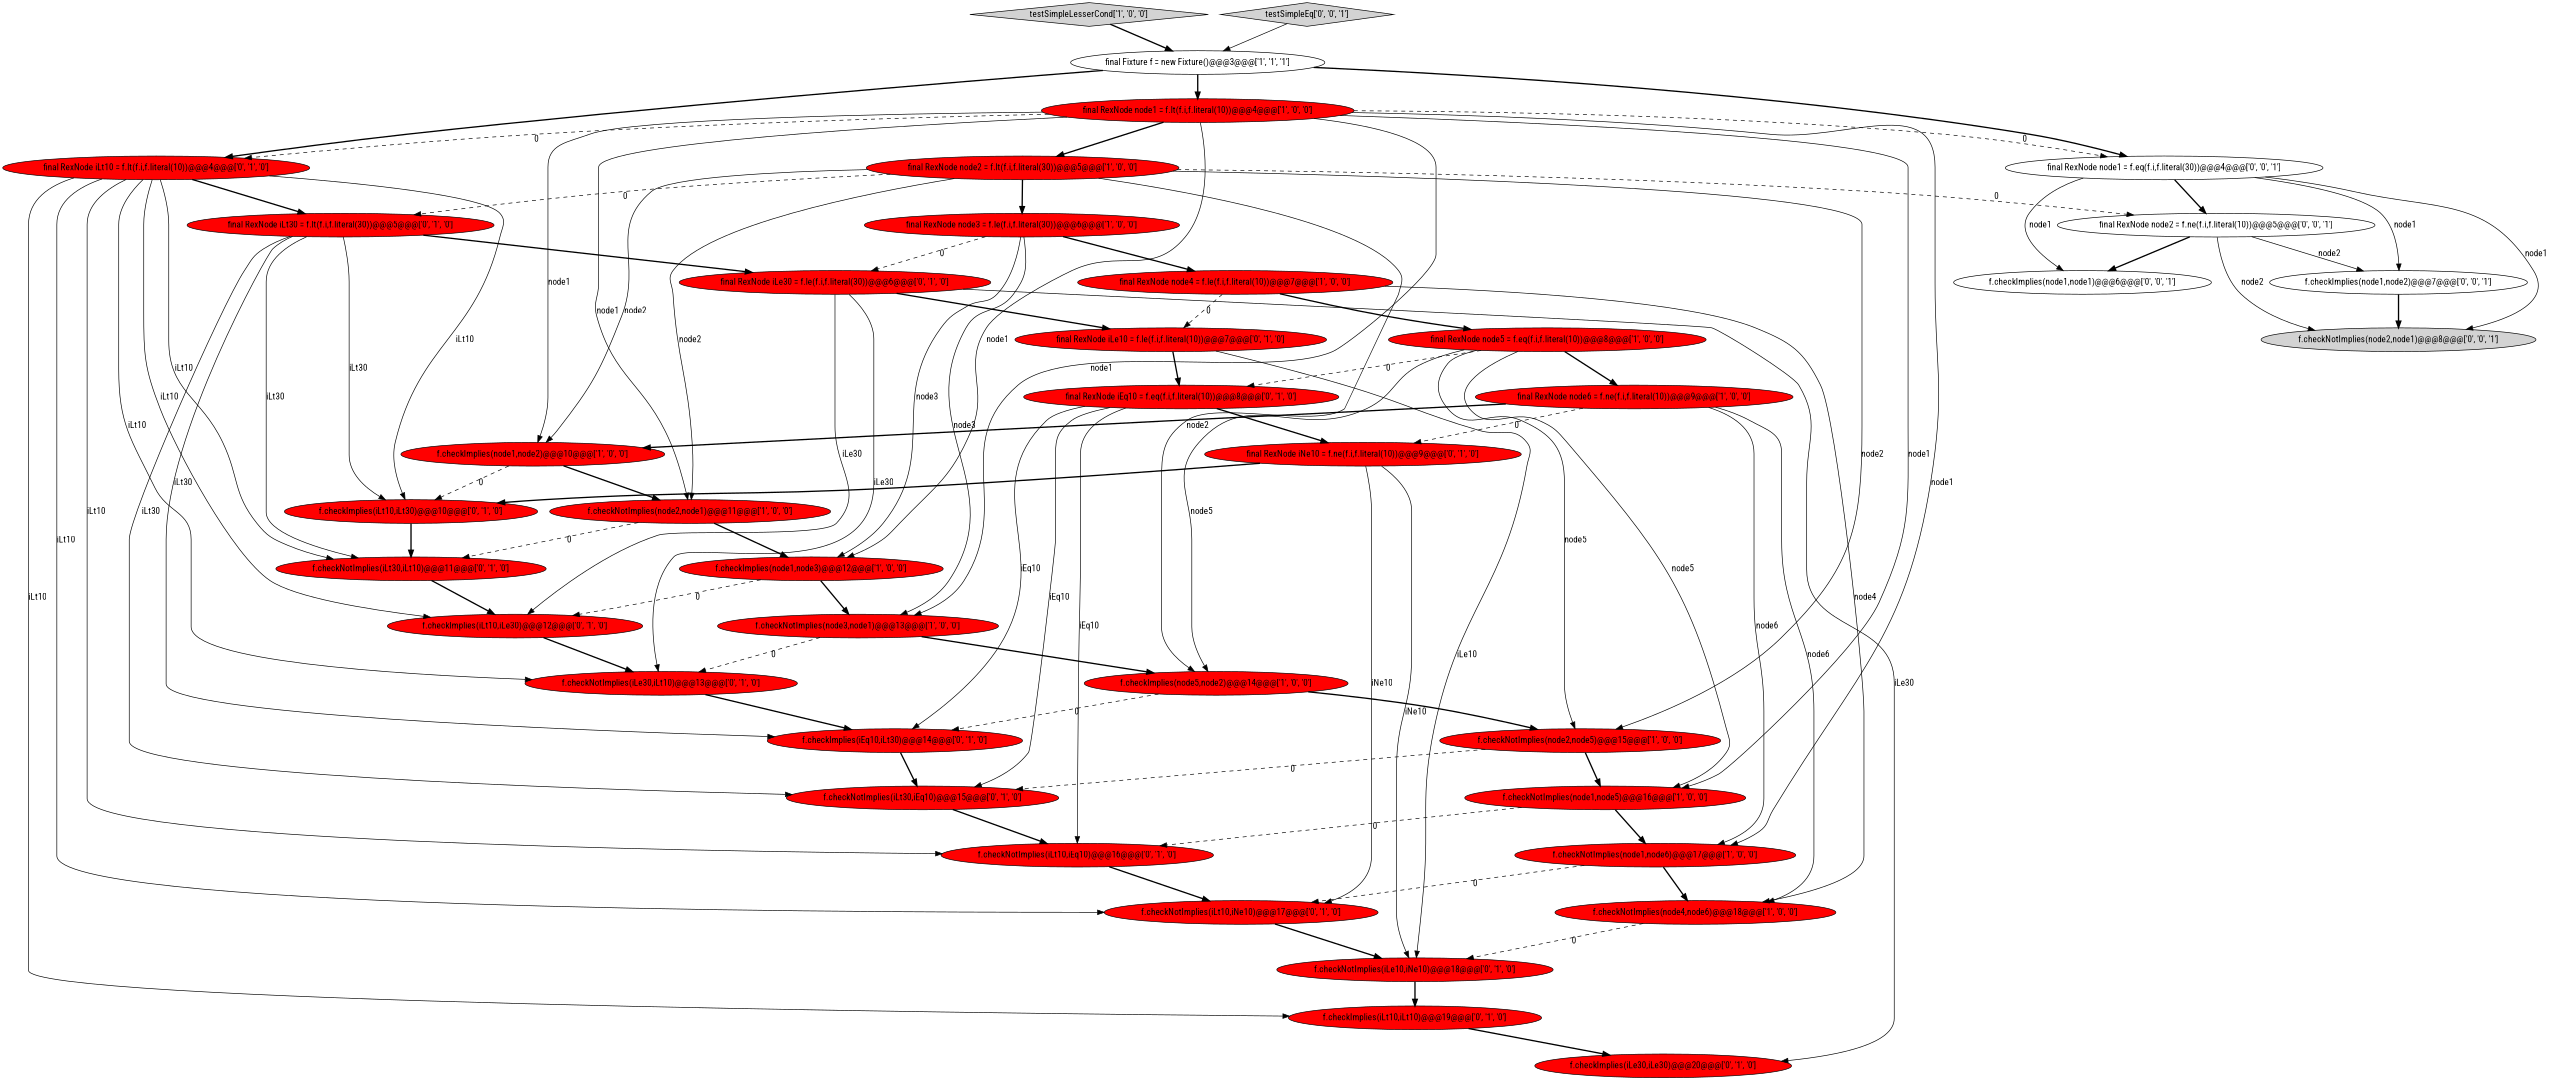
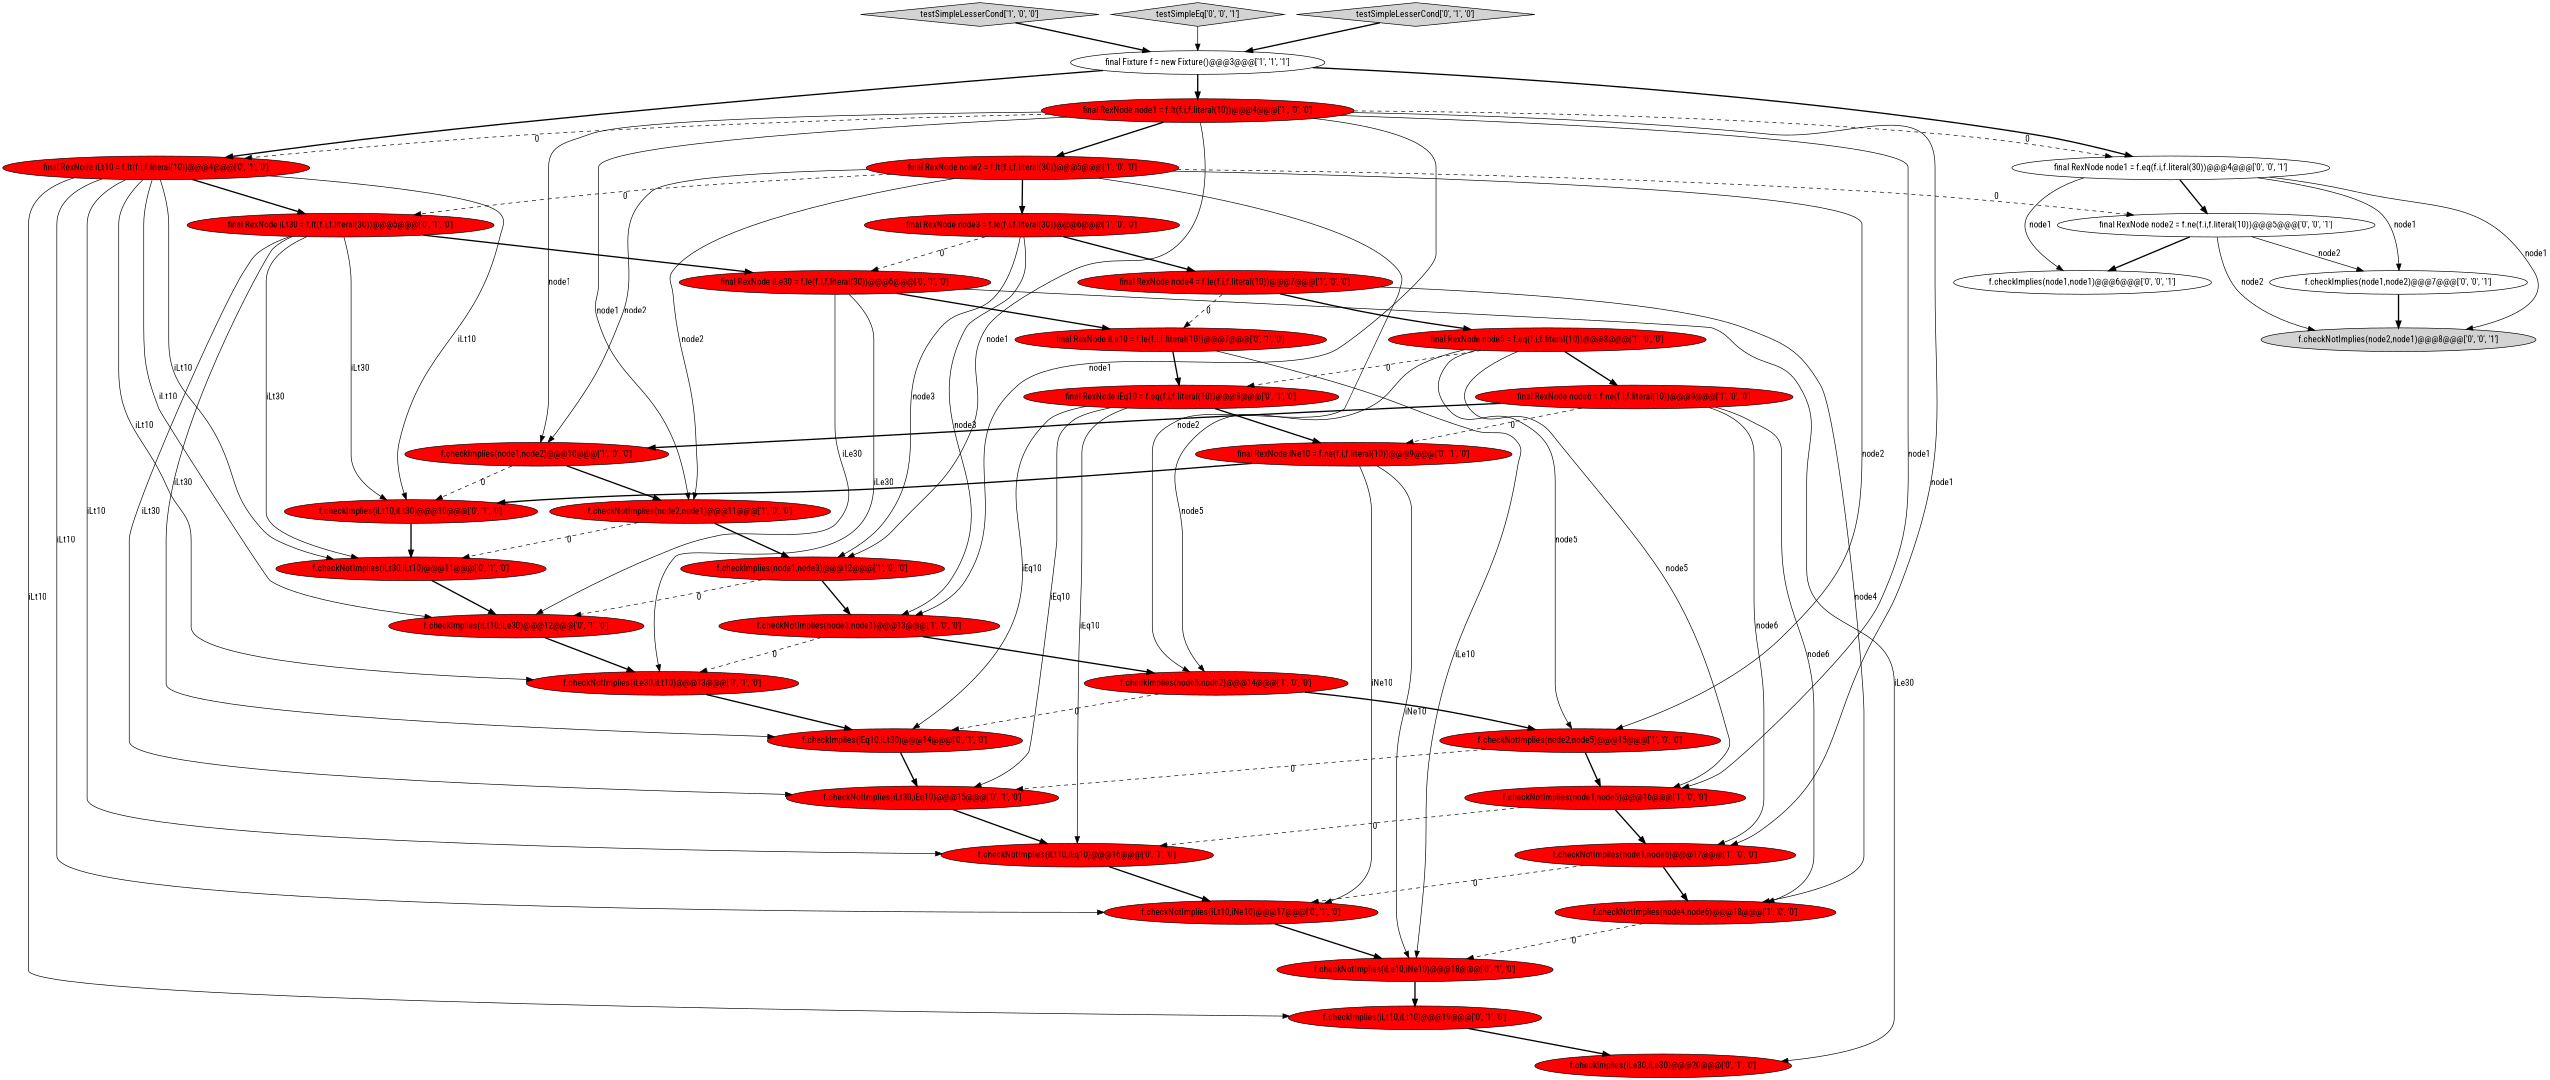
node "testSimpleLesserCond['0', '1', '0']": added
